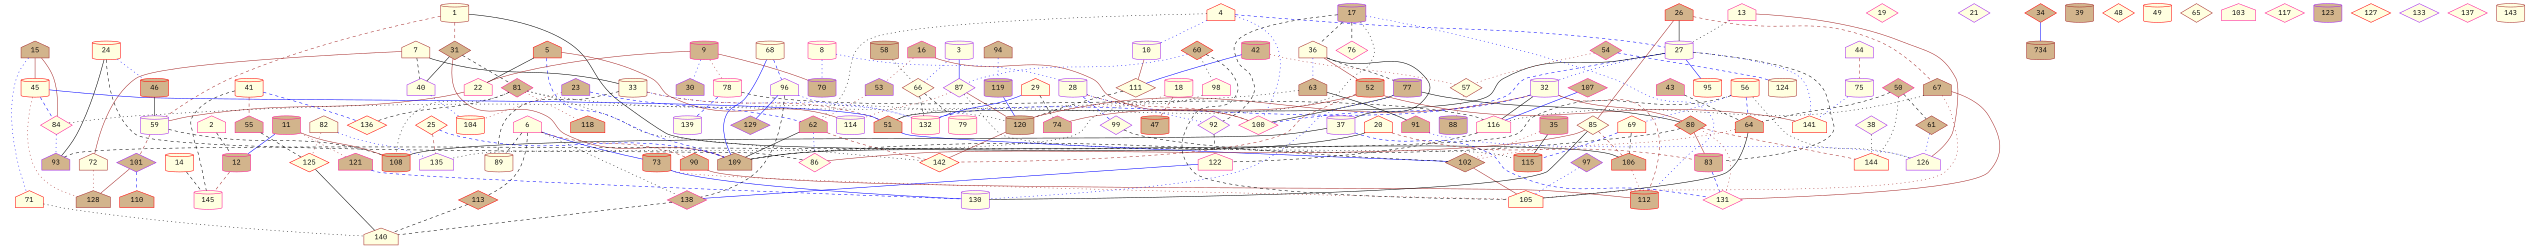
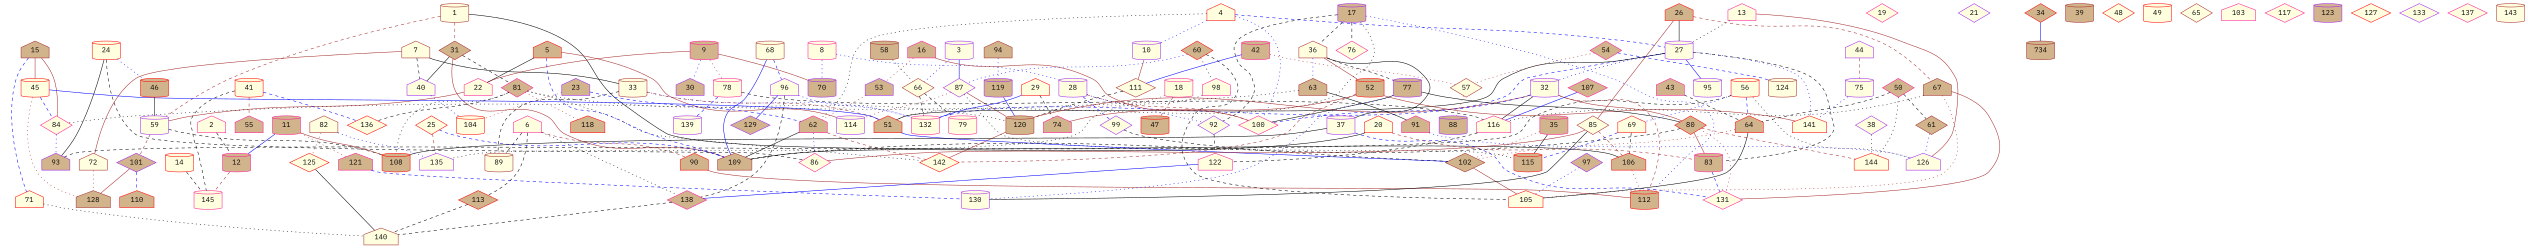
node "95": color red -> purple
edge "15" -- "71": style dotted -> dashed
edge "55" -- "125": removed
node "73": removed
